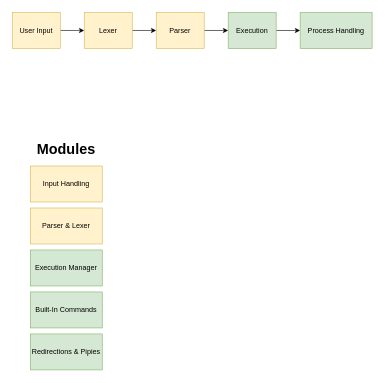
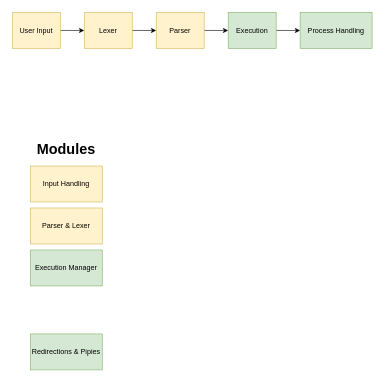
node "Built-In Commands": removed
